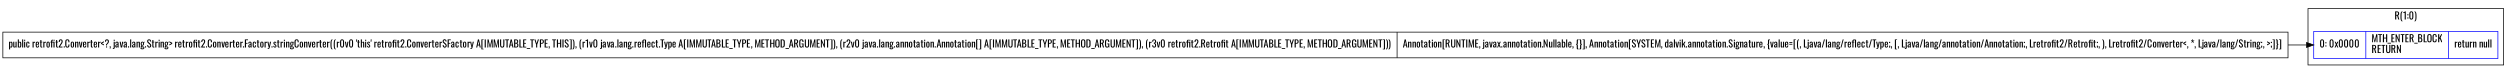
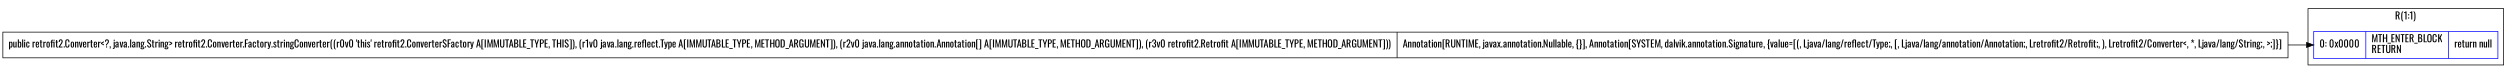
cluster "R(1:0)": label "R(1:0)" -> "R(1:1)"
